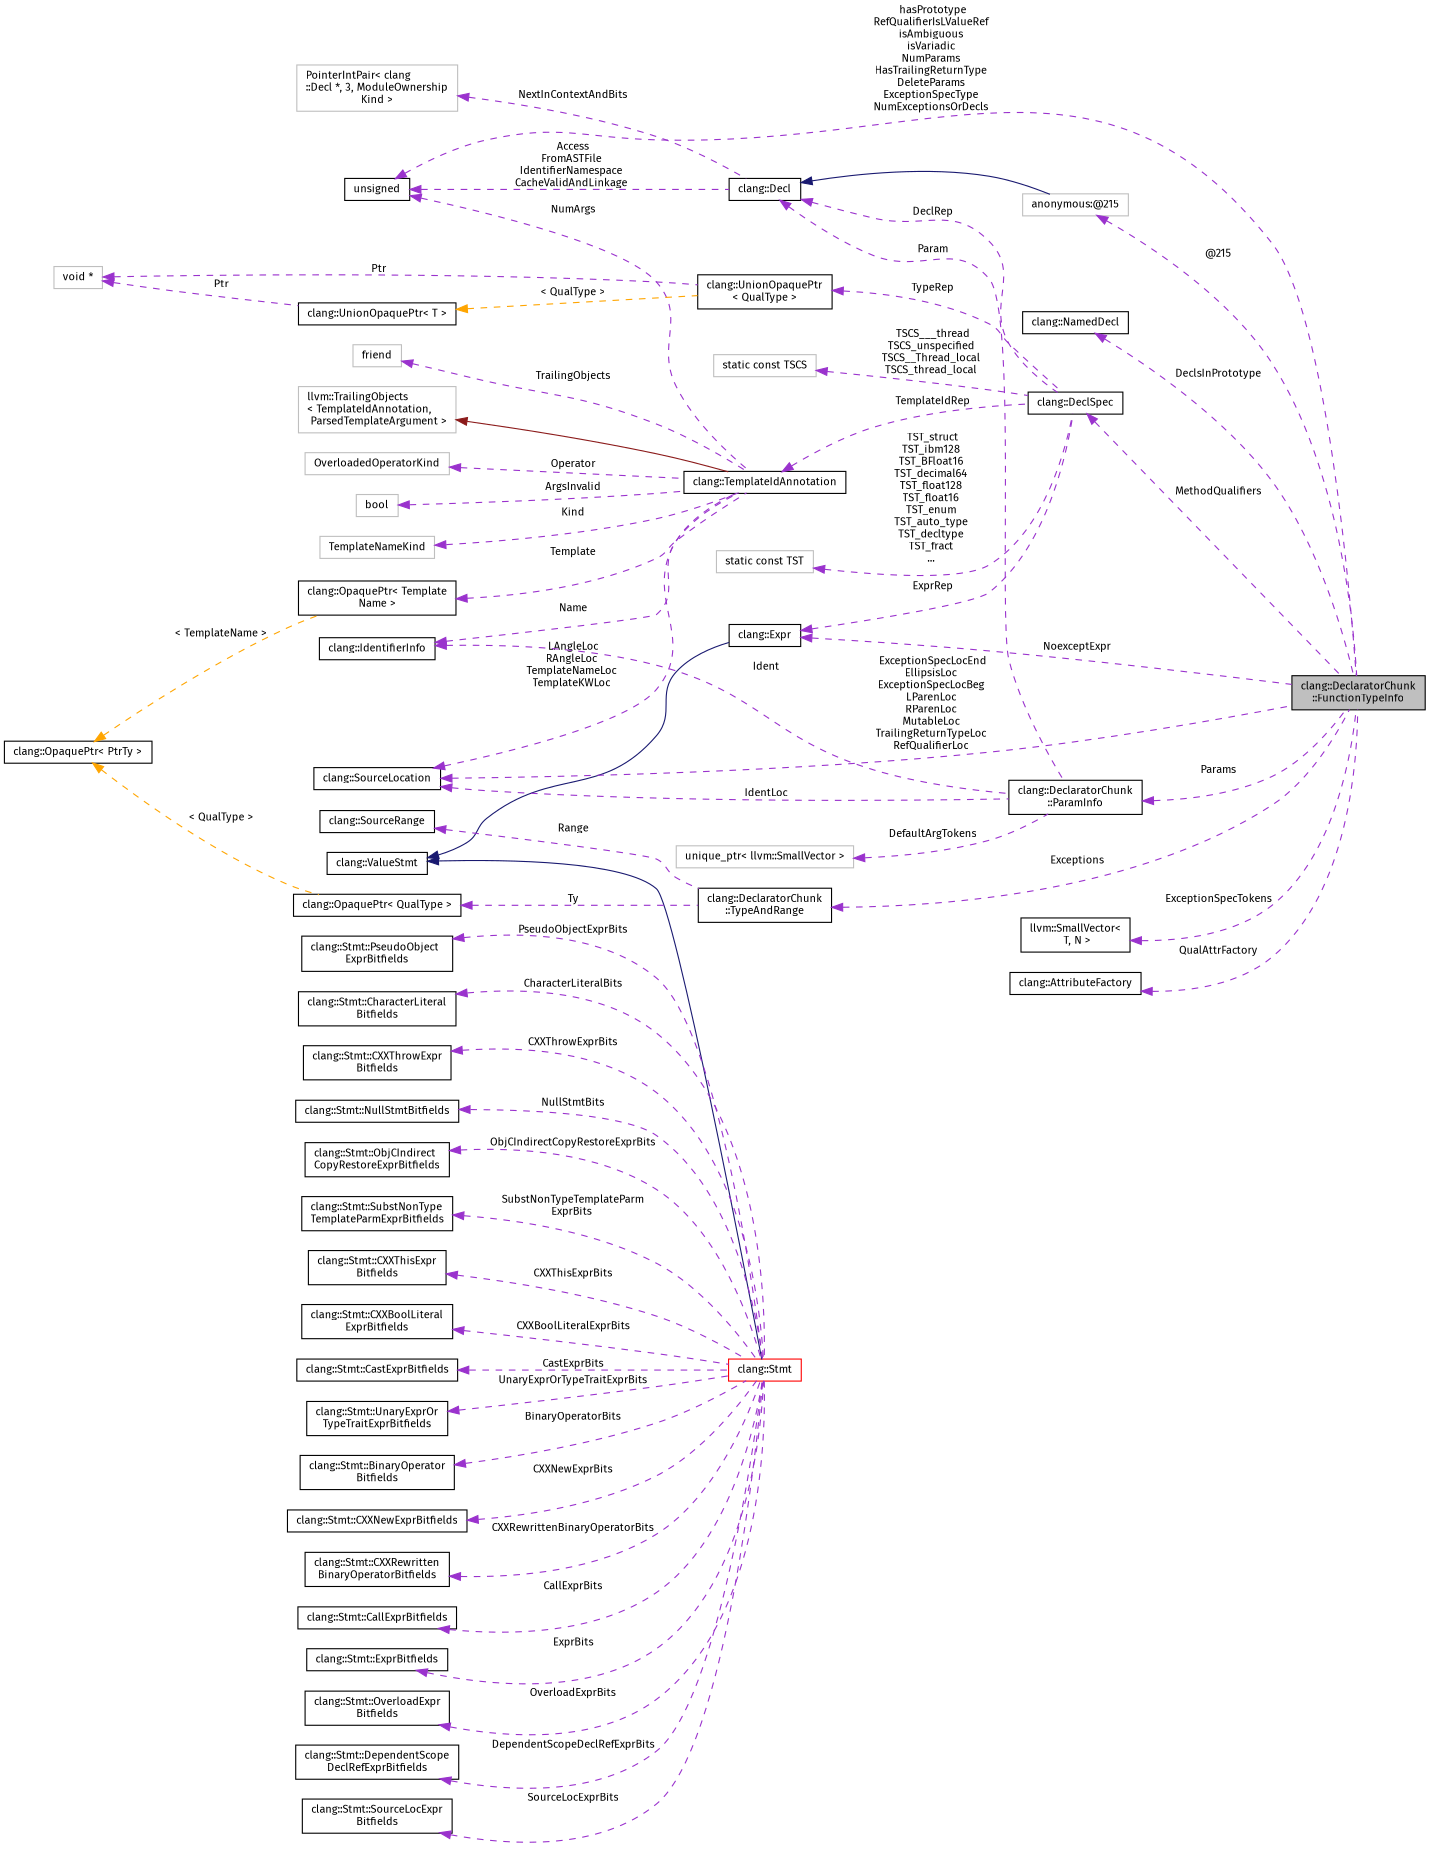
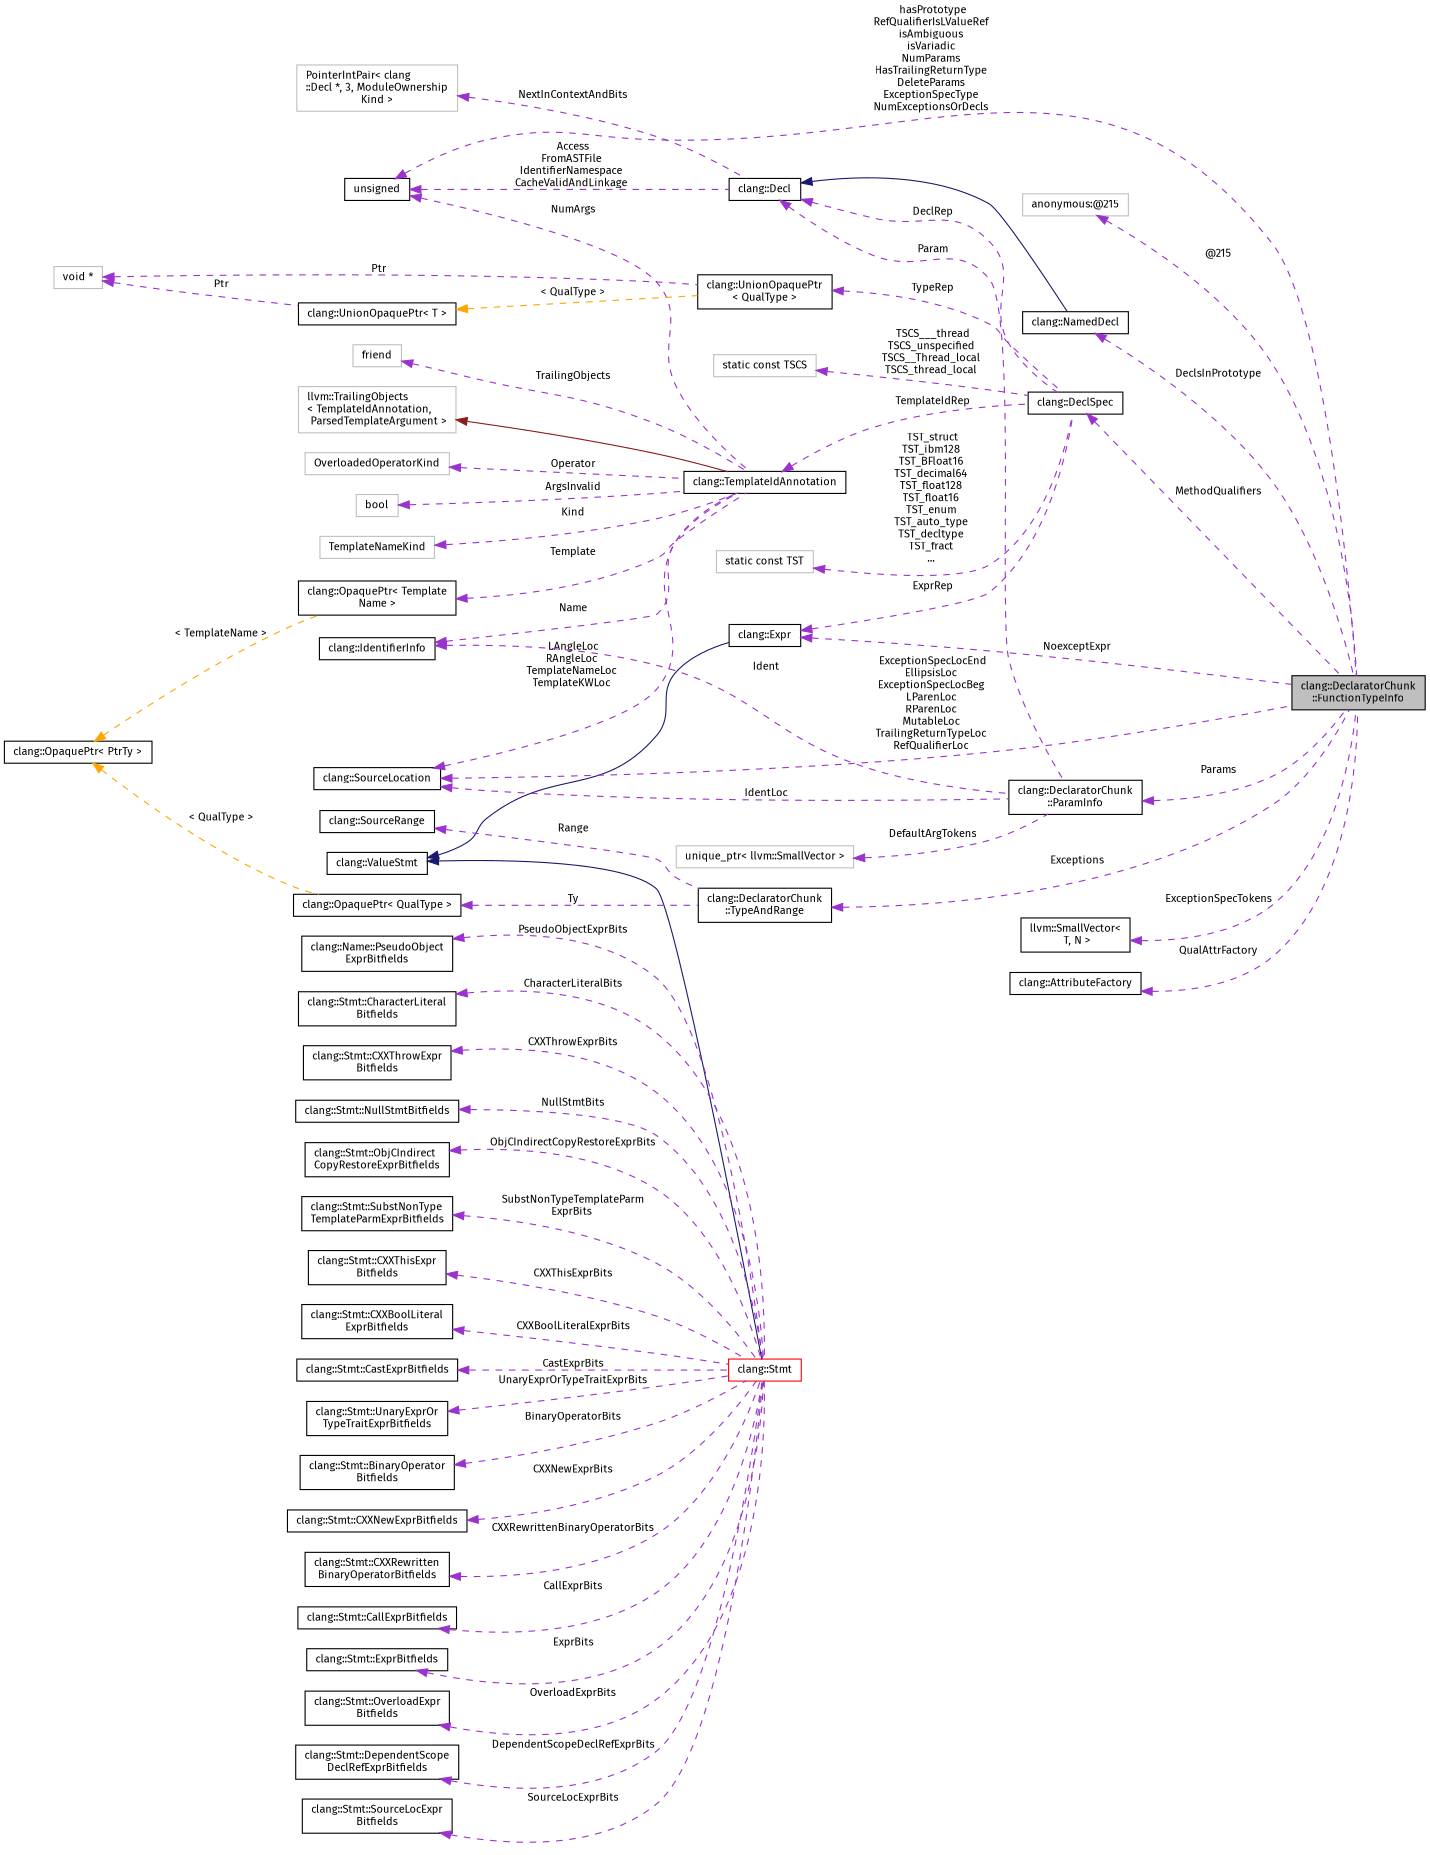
edge "anonymous:@215" -> "clang::Decl": now "clang::NamedDecl" -> "clang::Decl"
node "clang::Stmt::PseudoObject ExprBitfields": label "clang::Stmt::PseudoObject ExprBitfields" -> "clang::Name::PseudoObject ExprBitfields"
